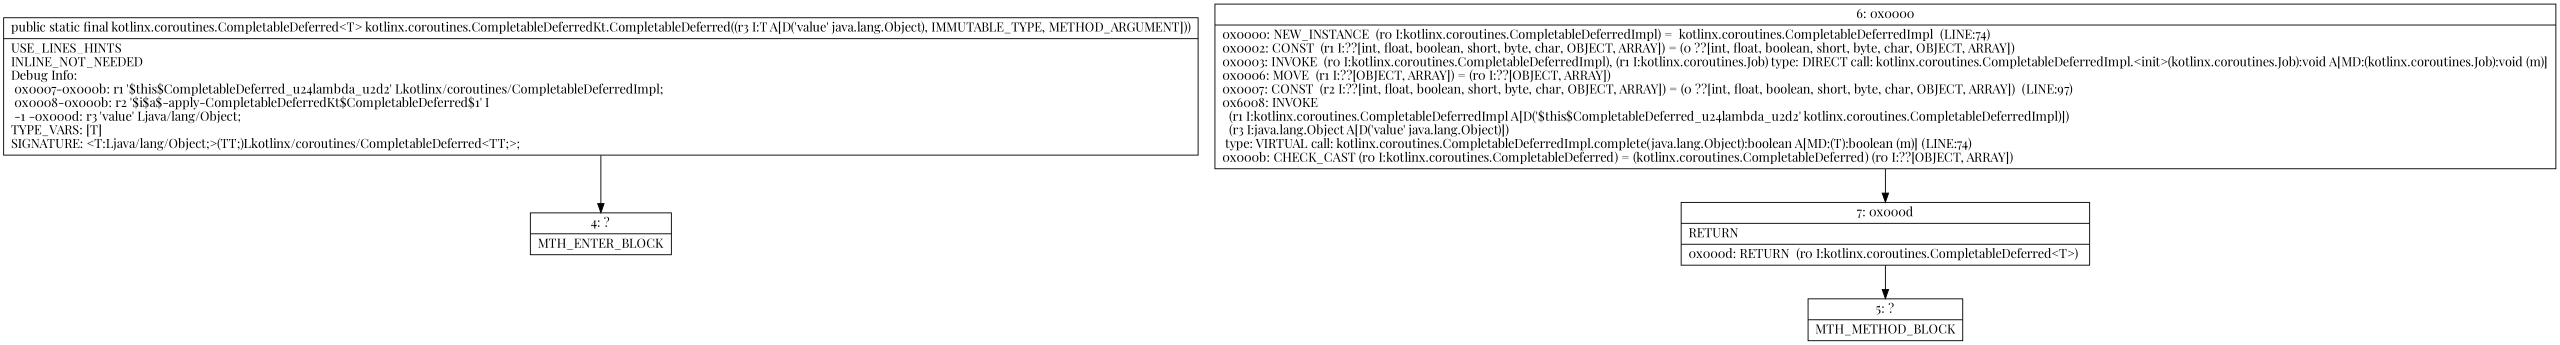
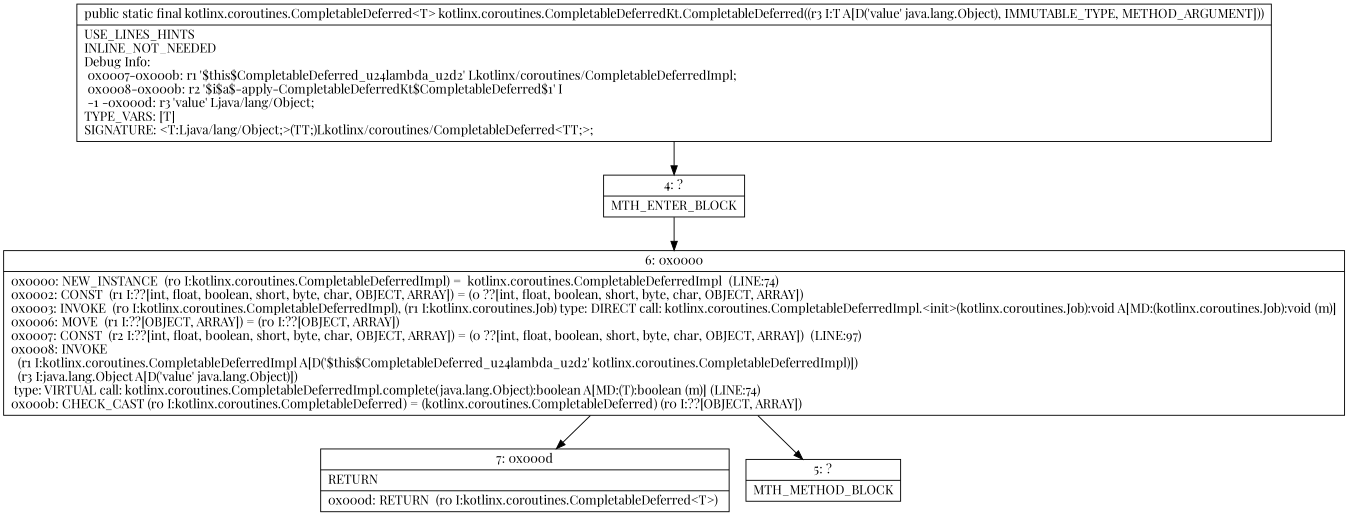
node "6: 0x0000": text "0x6008: INVOKE" -> "0x0008: INVOKE"
edge "4: ?" -> "6: 0x0000": added
edge "7: 0x000d" -> "5: ?": now "6: 0x0000" -> "5: ?"
